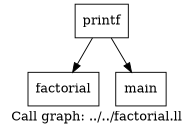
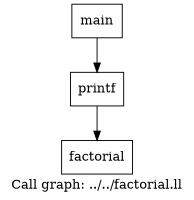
edge "printf" -> "main": reversed
